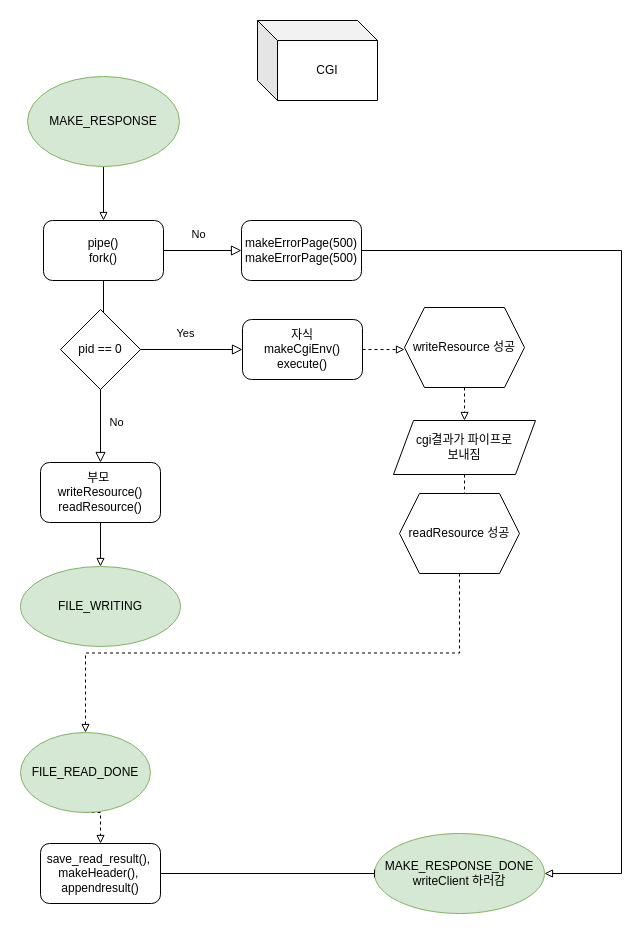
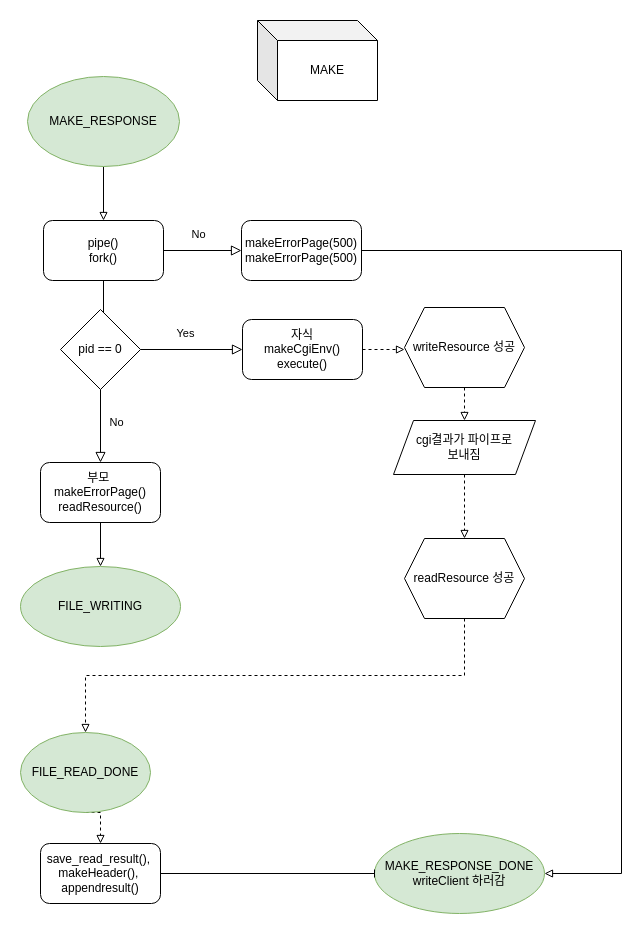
node "CGI": label "CGI" -> "MAKE"
node "부모 writeResource() readResource()": label "부모 writeResource() readResource()" -> "부모 makeErrorPage() readResource()"
node "readResource 성공": moved (460, 534) -> (465, 579)
